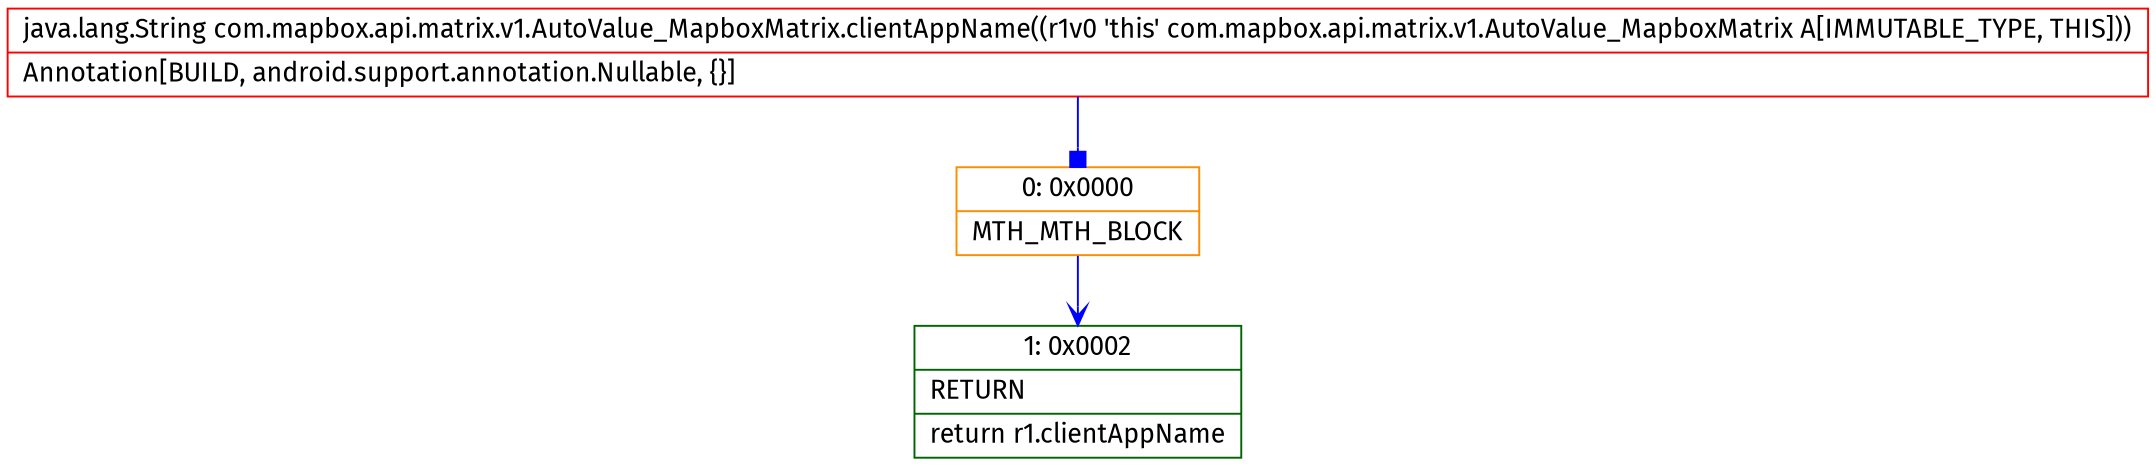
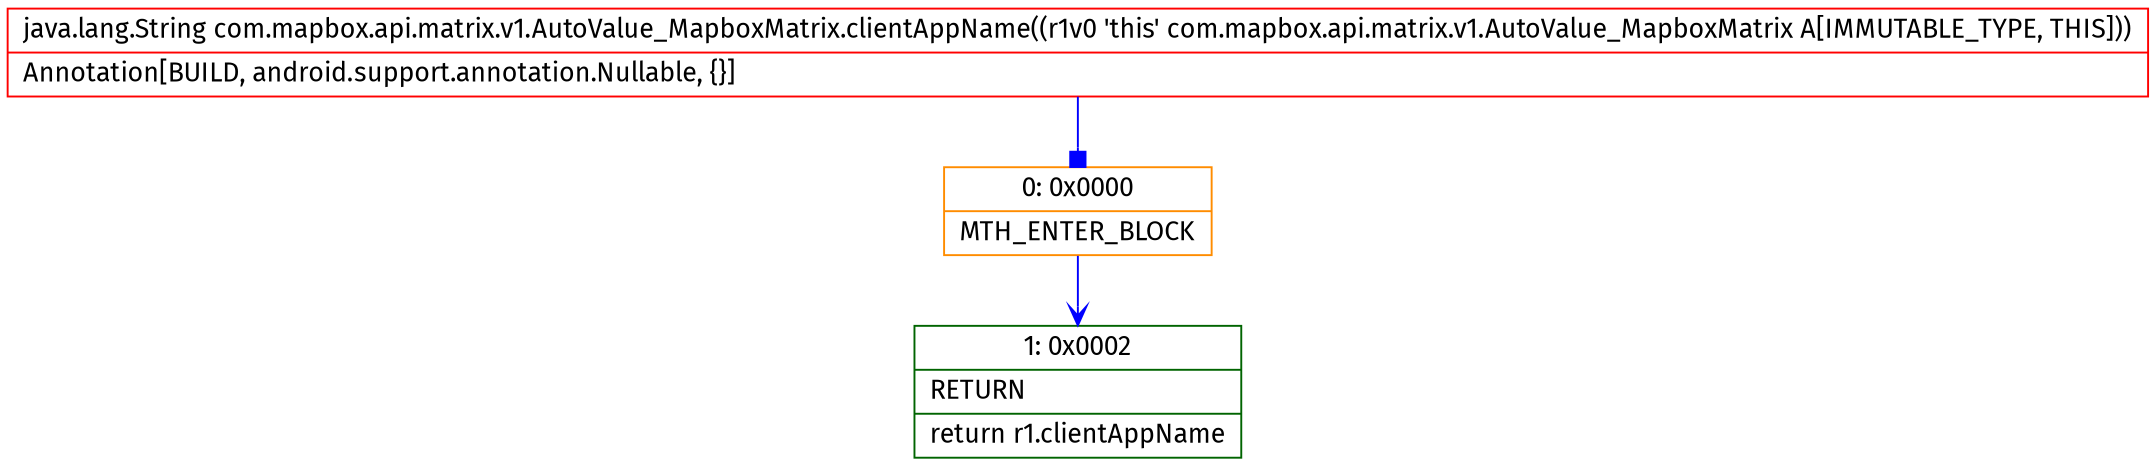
node "0: 0x0000": text "MTH_MTH_BLOCK" -> "MTH_ENTER_BLOCK"
